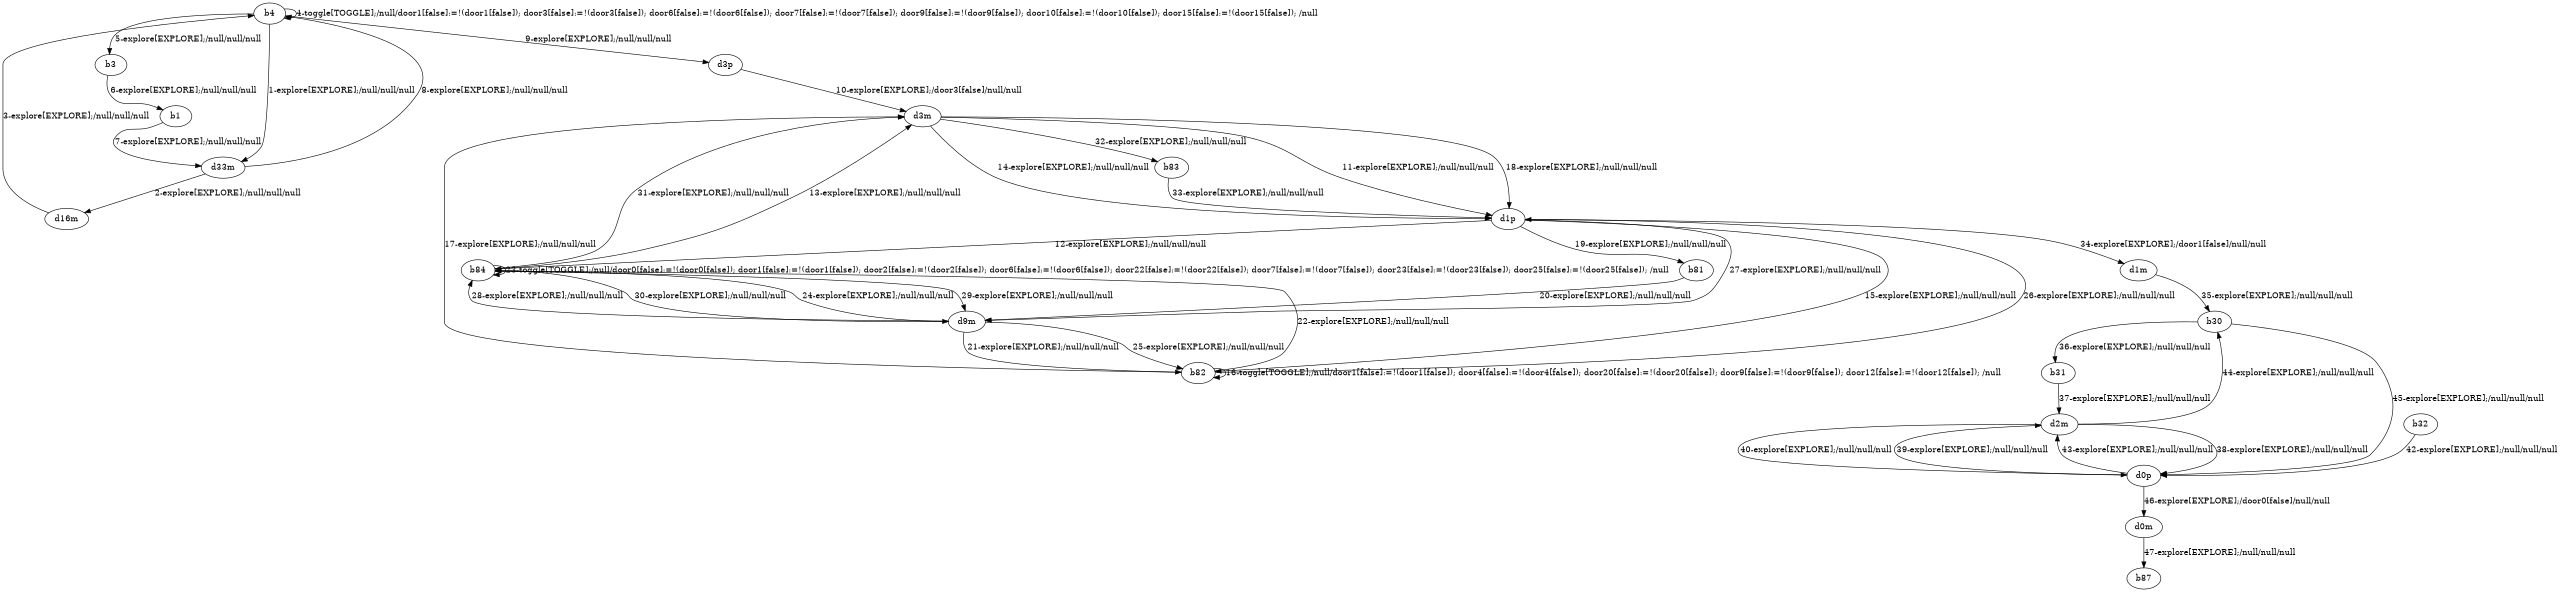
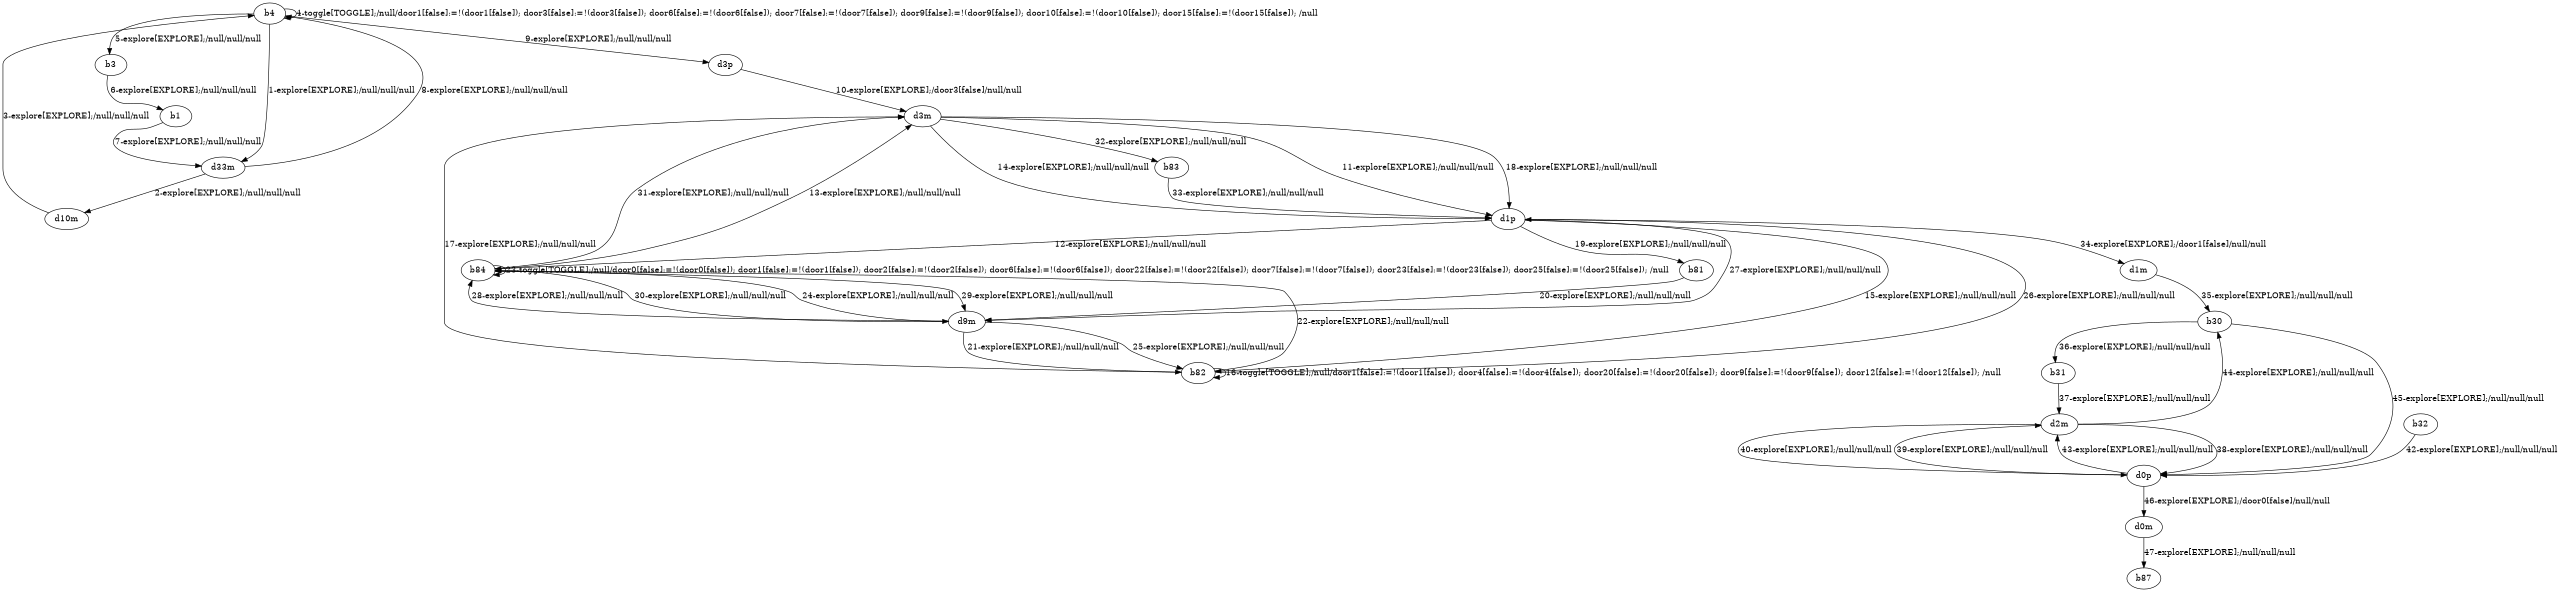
node "d16m": label "d16m" -> "d10m"
